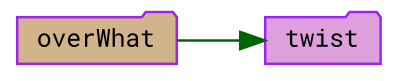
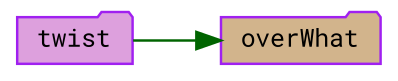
edge "overWhat" -> "twist": reversed
